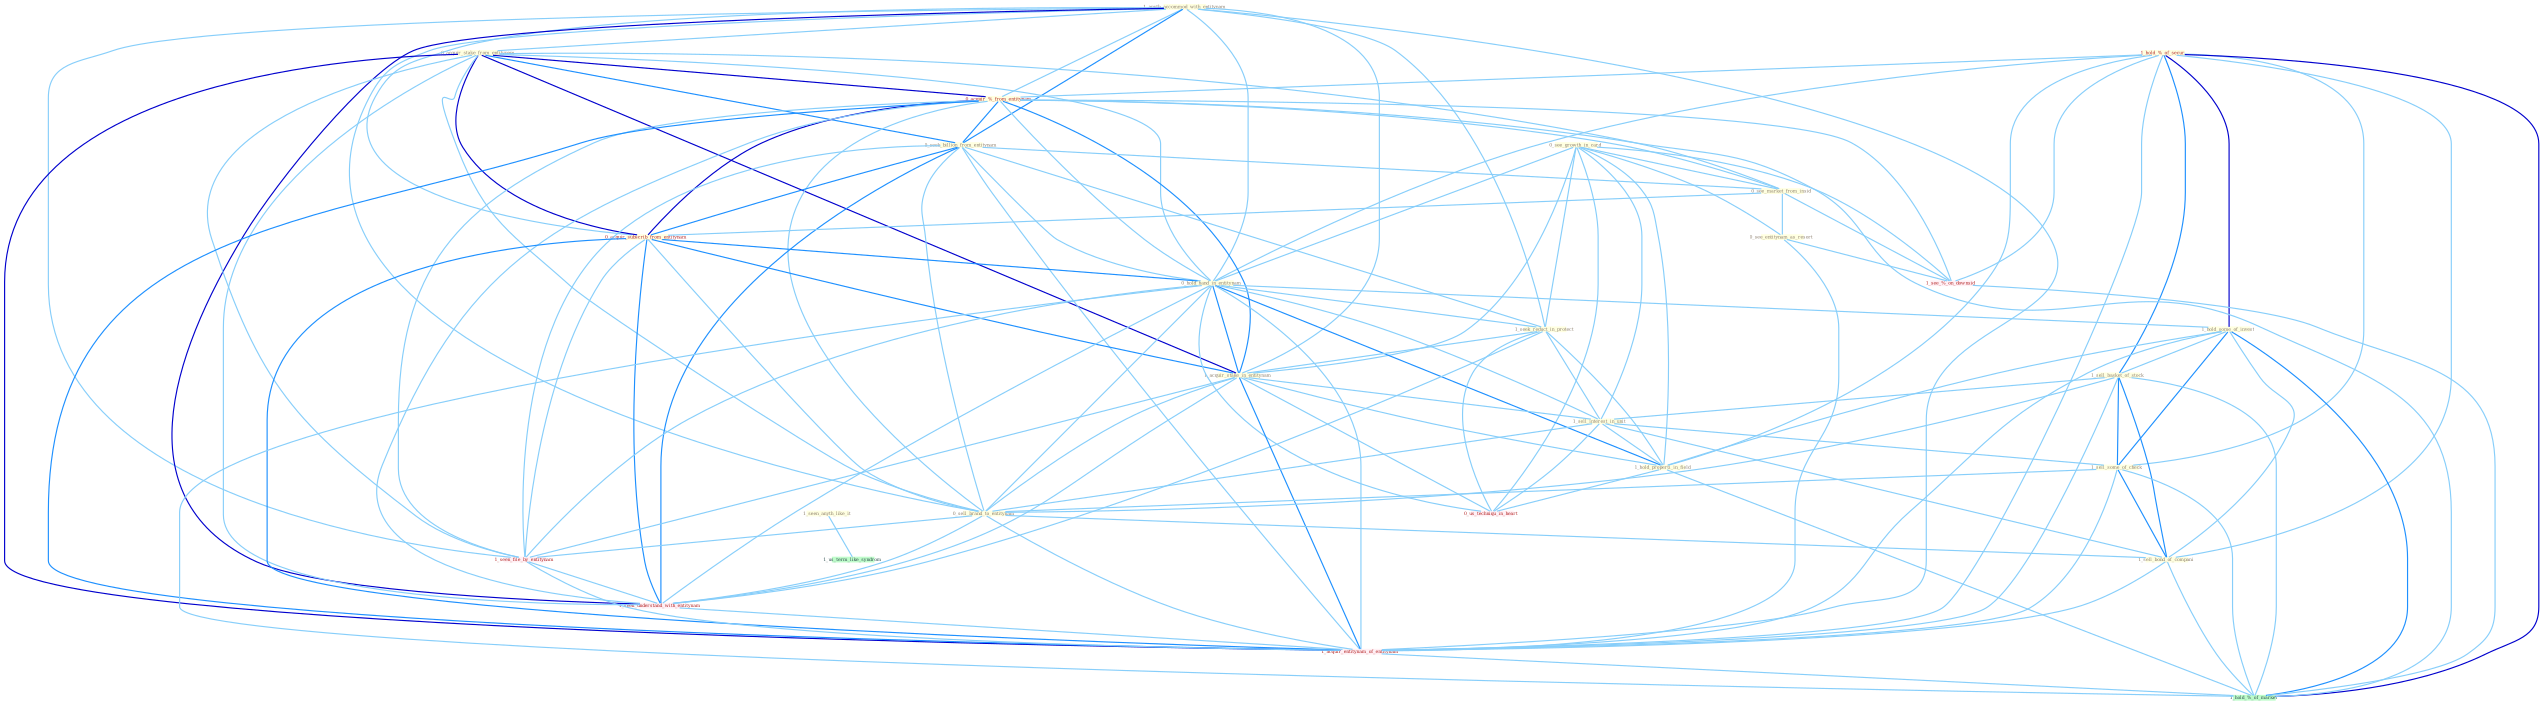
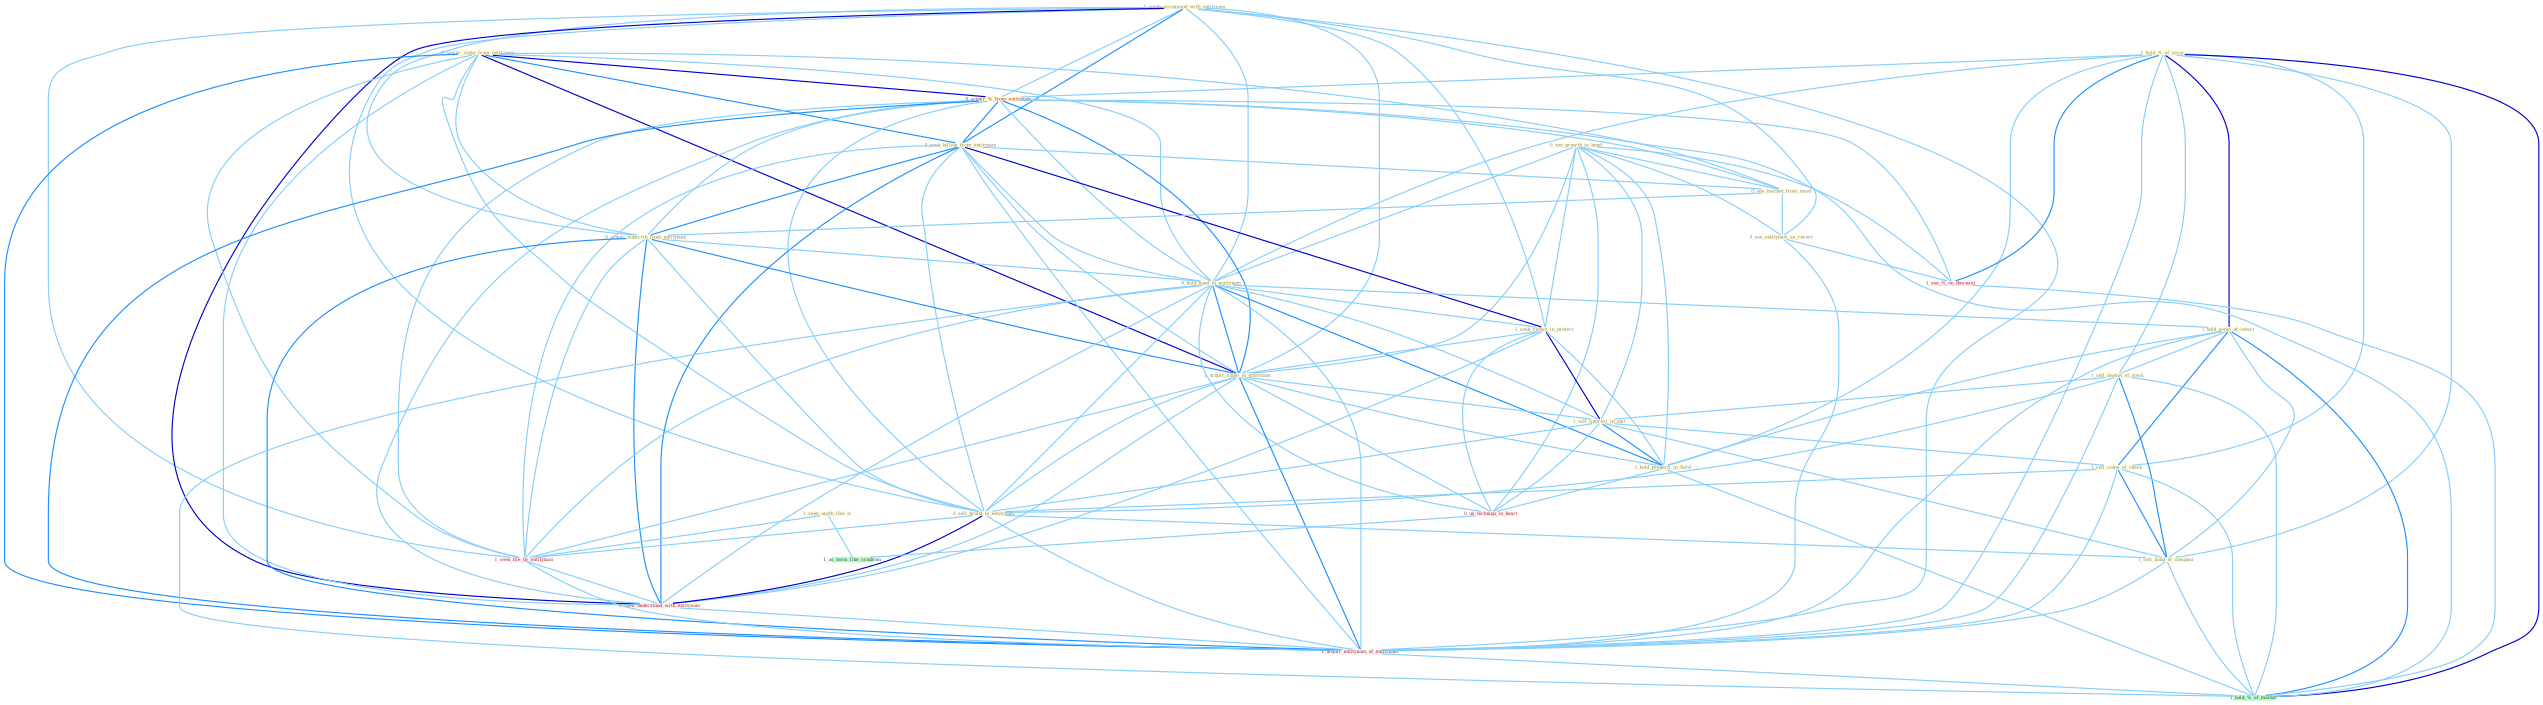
edge "1_anyth_accommod_with_entitynam" -- "0_acquir_stake_from_entitynam": now "1_anyth_accommod_with_entitynam" -- "0_see_entitynam_as_resort"
node "1_hold_%_of_secur": fontcolor #b22222 -> #8b7d6b
node "0_see_growth_in_card": label "0_see_growth_in_card" -> "0_see_growth_in_bond"
edge "1_hold_%_of_secur" -- "1_see_%_on_downsid": color #87cefa -> #1e90ff
edge "0_acquir_%_from_entitynam" -- "0_acquir_subscrib_from_entitynam": color #0000cd -> #87cefa
edge "0_acquir_stake_from_entitynam" -- "0_acquir_subscrib_from_entitynam": color #0000cd -> #87cefa
edge "1_hold_%_of_secur" -- "1_sell_basket_of_stock": color #1e90ff -> #87cefa
node "0_acquir_subscrib_from_entitynam": fontcolor #b22222 -> #8b7d6b
edge "0_seek_billion_from_entitynam" -- "1_seek_reduct_in_protect": color #87cefa -> #0000cd
edge "0_see_market_from_insid" -- "1_see_%_on_downsid": removed
edge "0_acquir_subscrib_from_entitynam" -- "0_hold_hand_in_entitynam": color #1e90ff -> #87cefa
edge "0_seek_billion_from_entitynam" -- "1_acquir_stake_in_entitynam": added
edge "1_seek_reduct_in_protect" -- "1_sell_interest_in_unit": color #87cefa -> #0000cd
edge "1_sell_basket_of_stock" -- "1_sell_some_of_check": removed
edge "1_sell_interest_in_unit" -- "1_hold_properti_in_field": color #87cefa -> #1e90ff
edge "1_seen_anyth_like_it" -- "1_seen_file_by_entitynam": added
edge "0_us_techniqu_in_heart" -- "1_us_term_like_syndrom": added
edge "0_sell_brand_to_entitynam" -- "1_seek_understand_with_entitynam": color #87cefa -> #0000cd
edge "0_acquir_stake_from_entitynam" -- "1_acquir_entitynam_of_entitynam": color #0000cd -> #1e90ff
